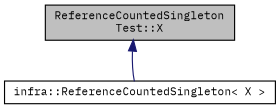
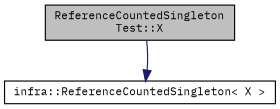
edge "infra::ReferenceCountedSingleton< X >" -> "ReferenceCountedSingleton Test::X": reversed
